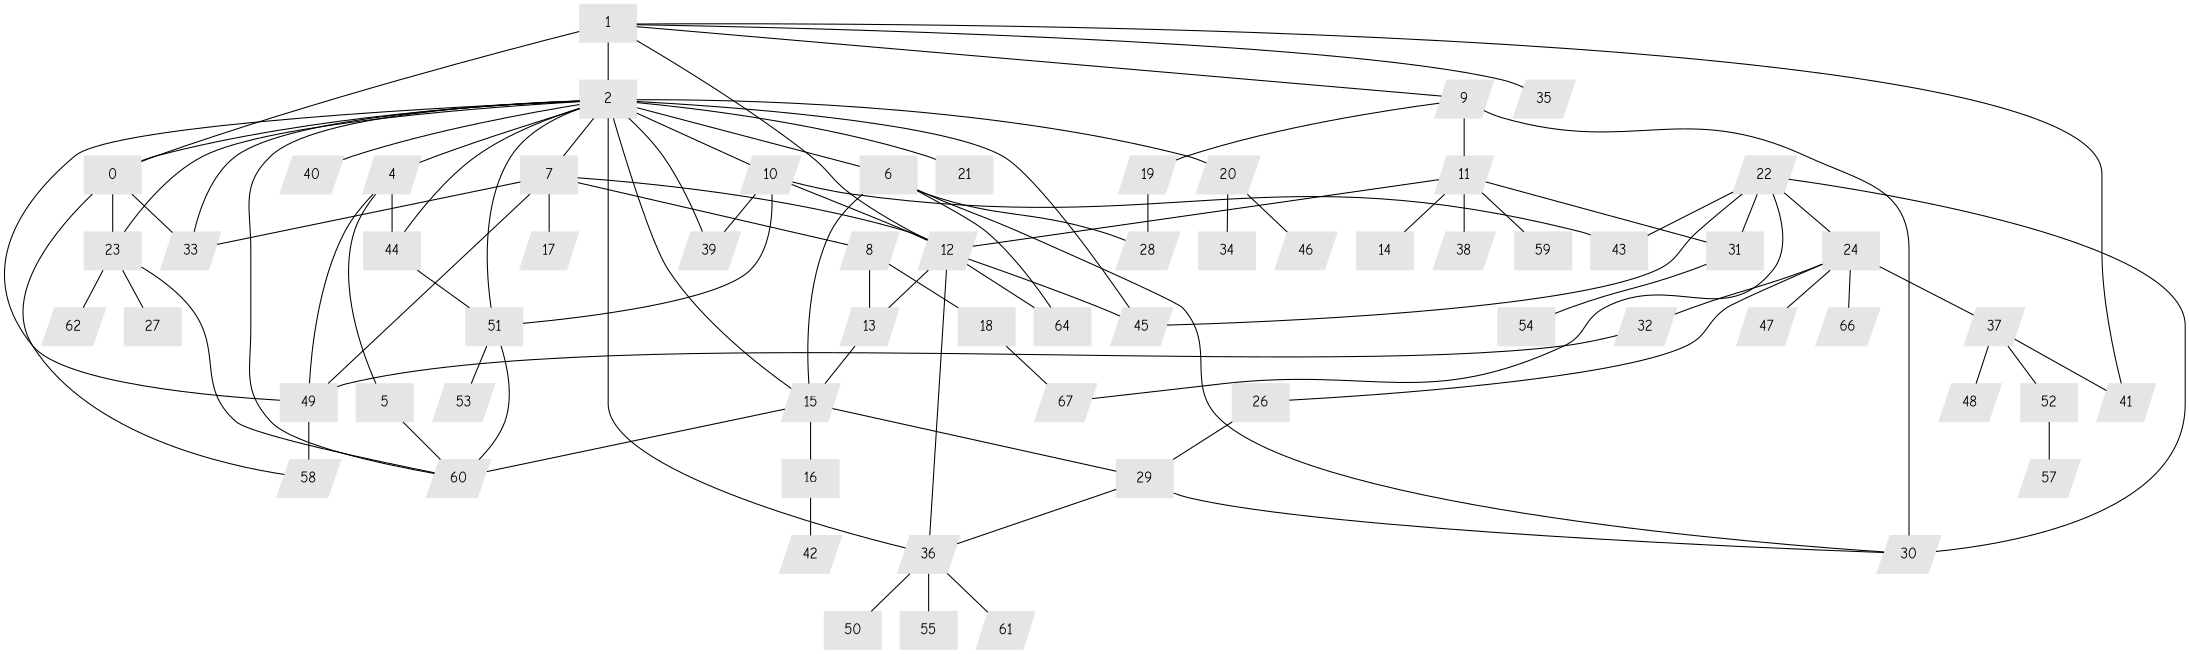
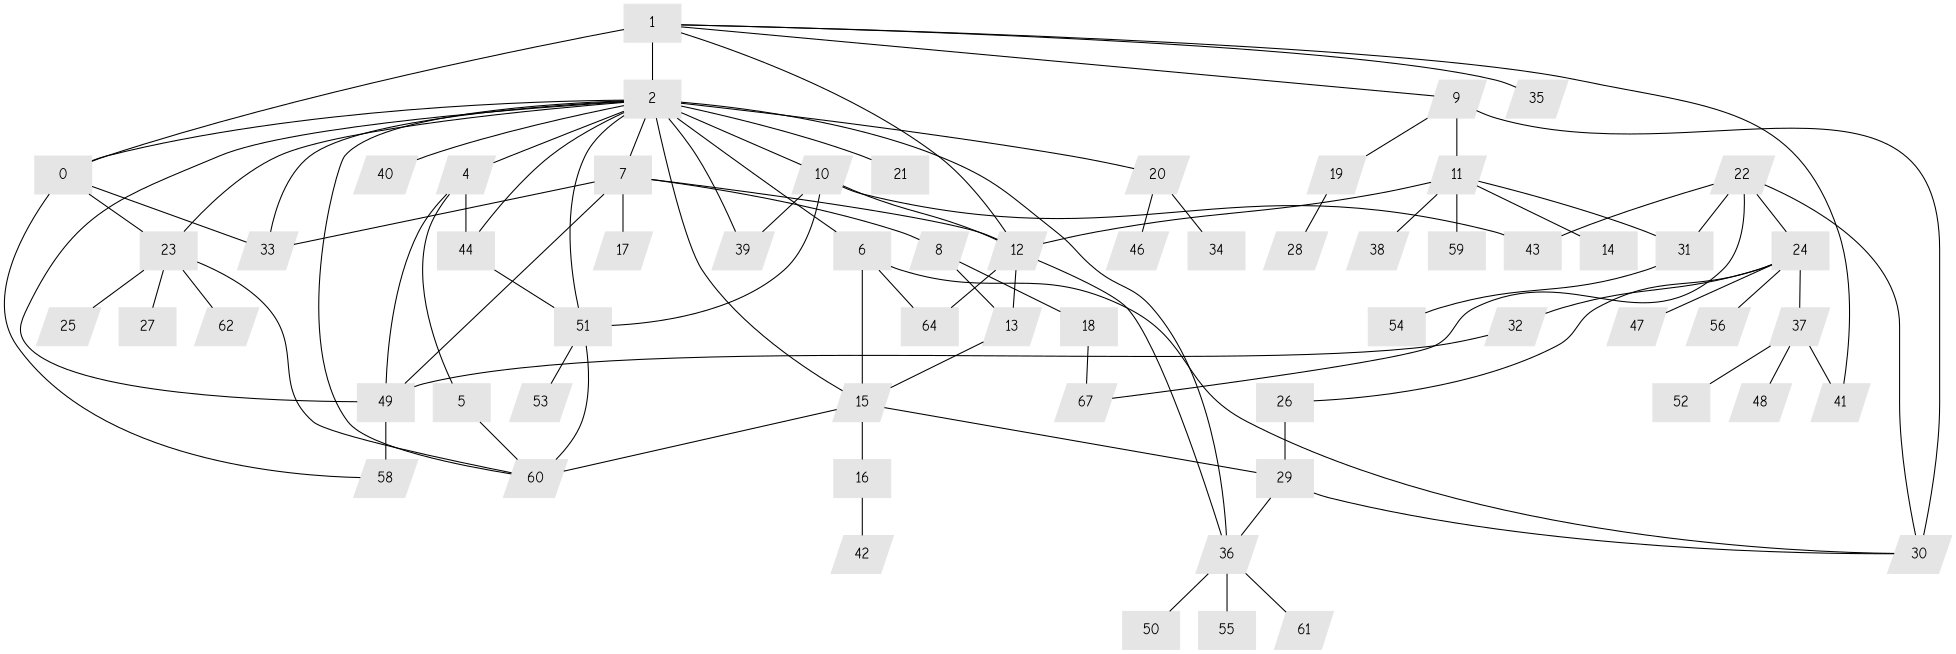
edge "6" -- "28": removed
node "25": added
node "45": removed
node "66": label "66" -> "56"
node "57": removed
